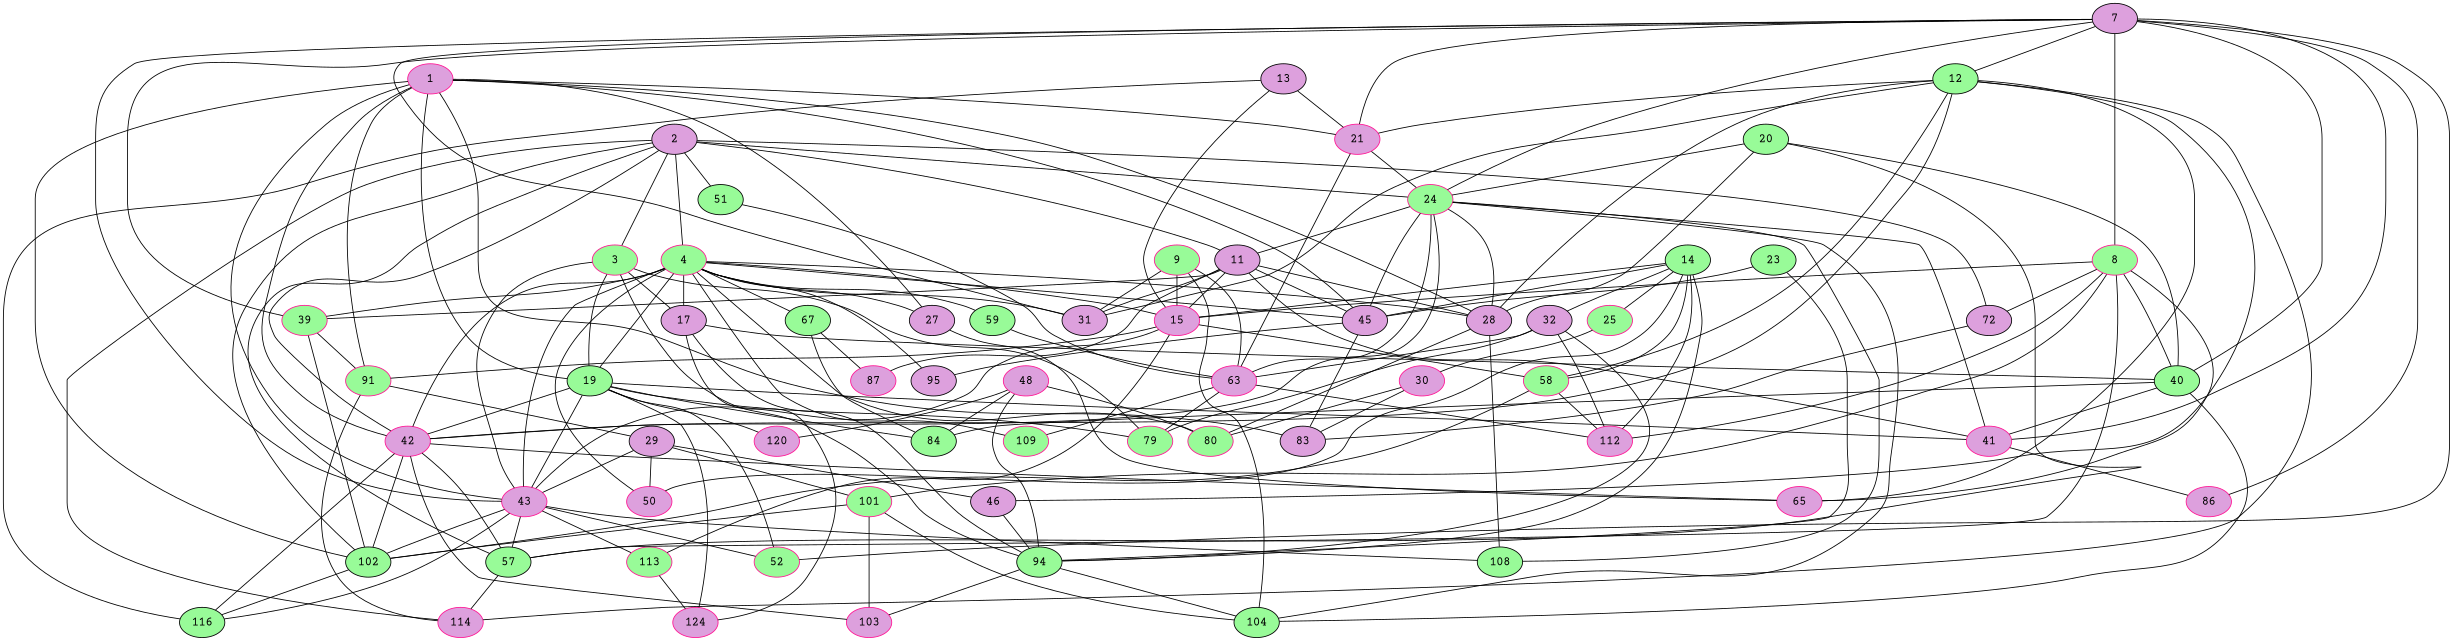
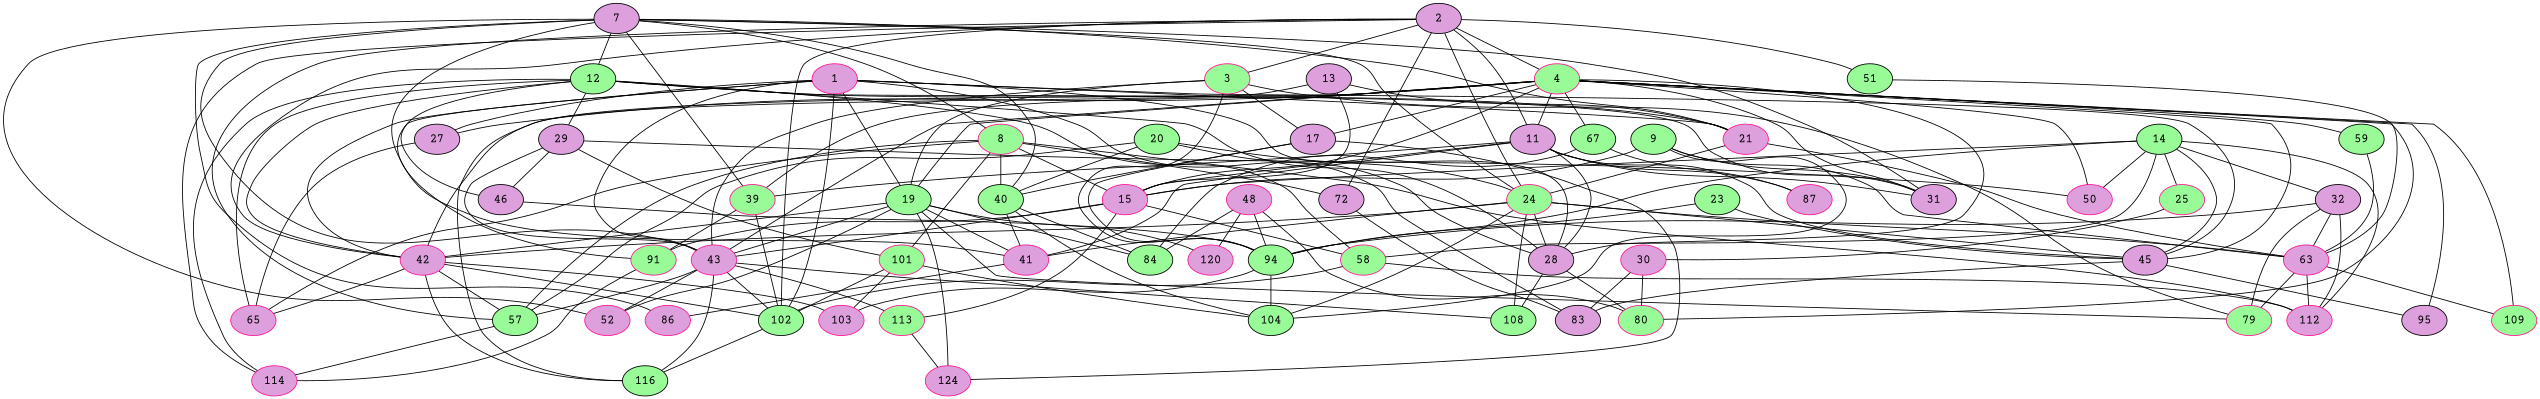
edge "24" -- "11": now "4" -- "11"
node "9": color deeppink -> black
edge "91" -- "29": now "12" -- "29"
node "52": fillcolor palegreen -> plum
